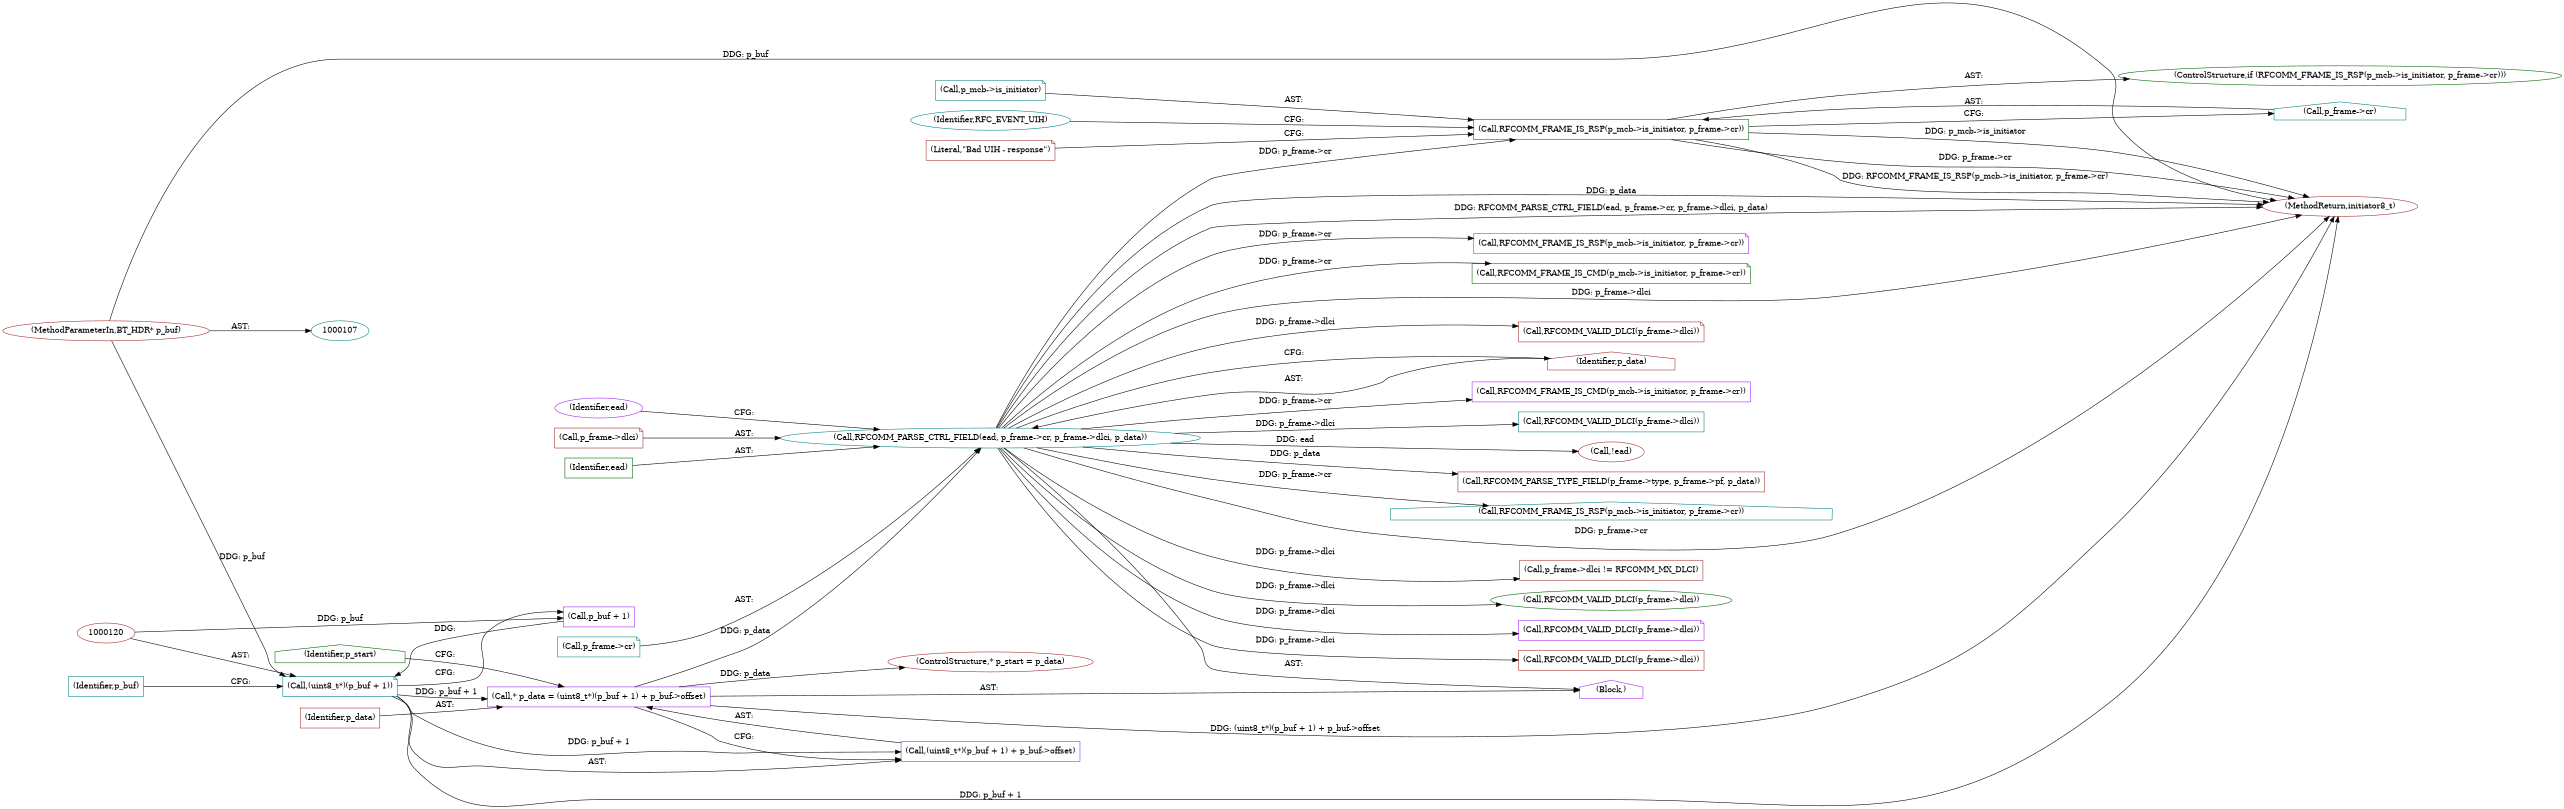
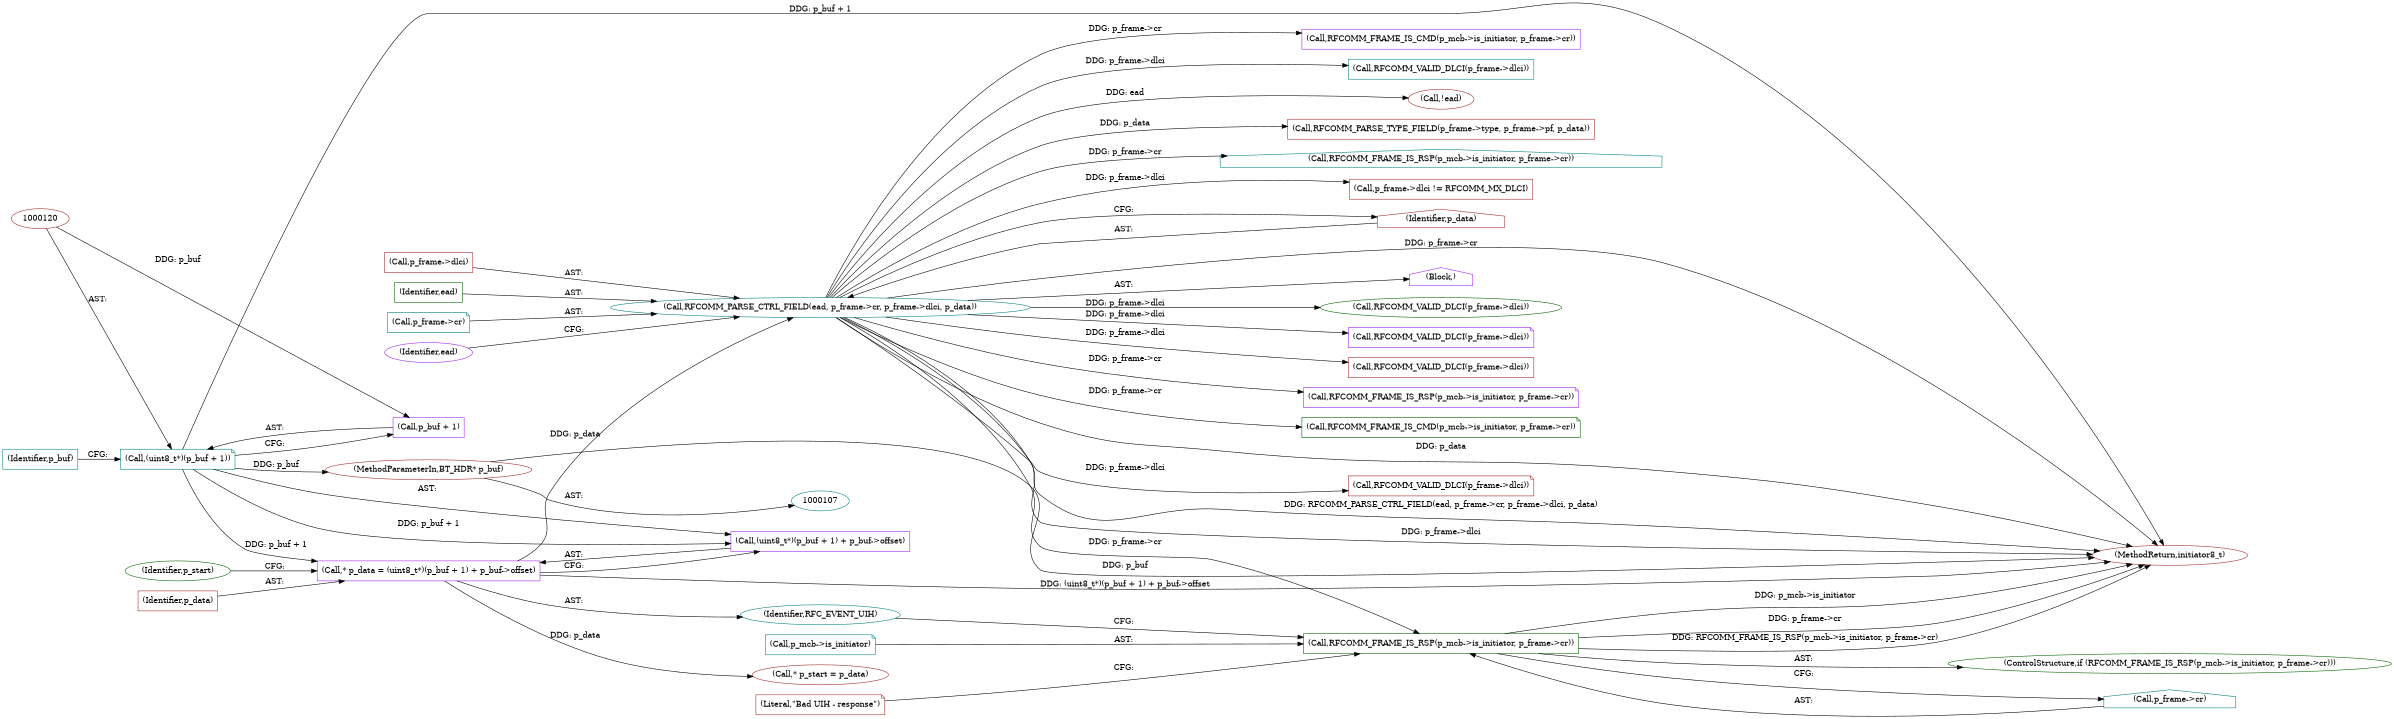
node "(Call,p_frame->dlci)": shape note -> box
edge "(MethodParameterIn,BT_HDR* p_buf)" -> "(Call,(uint8_t*)(p_buf + 1))": reversed
edge "(Call,p_buf + 1)" -> "(Call,(uint8_t*)(p_buf + 1))": label "DDG: " -> "AST: "
node "(Identifier,p_start)": shape house -> ellipse
node "(ControlStructure,* p_start = p_data)": label "(ControlStructure,* p_start = p_data)" -> "(Call,* p_start = p_data)"
edge "(Call,* p_data = (uint8_t*)(p_buf + 1) + p_buf->offset)" -> "(Block,)": now "(Call,* p_data = (uint8_t*)(p_buf + 1) + p_buf->offset)" -> "(Identifier,RFC_EVENT_UIH)"
